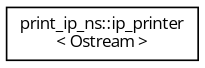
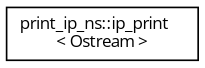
node "print_ip_ns::ip_printer < Ostream >": label "print_ip_ns::ip_printer < Ostream >" -> "print_ip_ns::ip_print < Ostream >"
